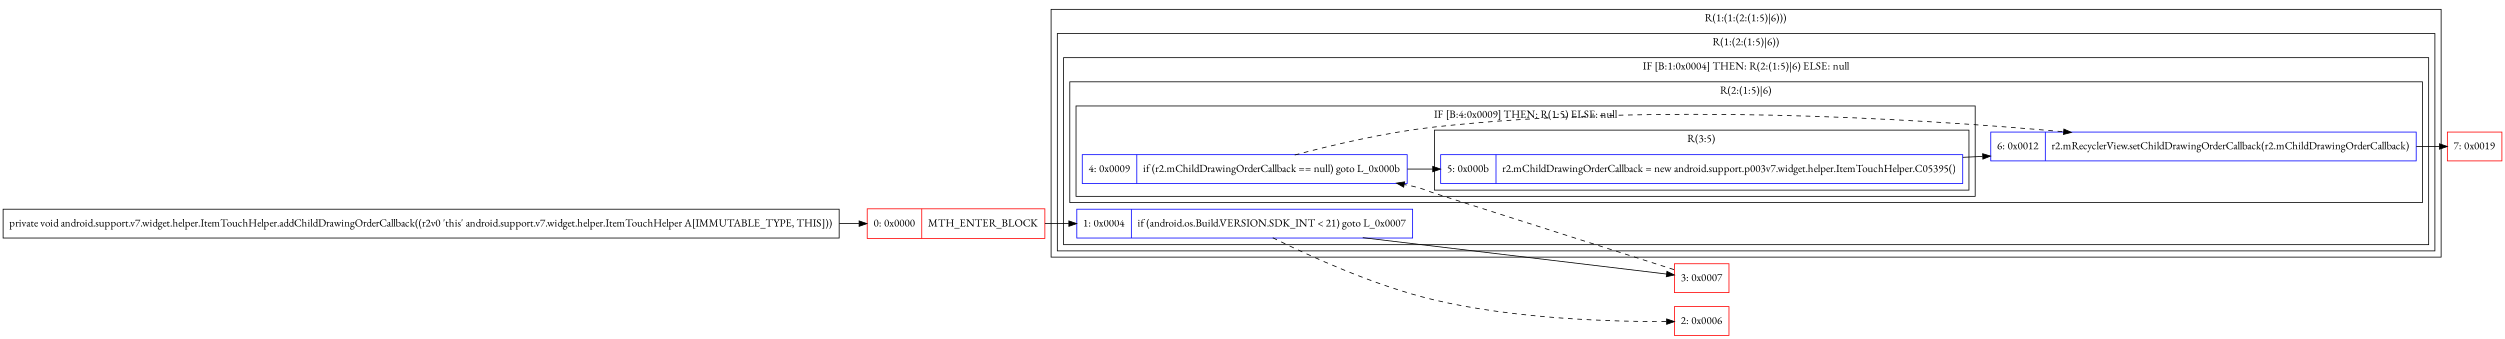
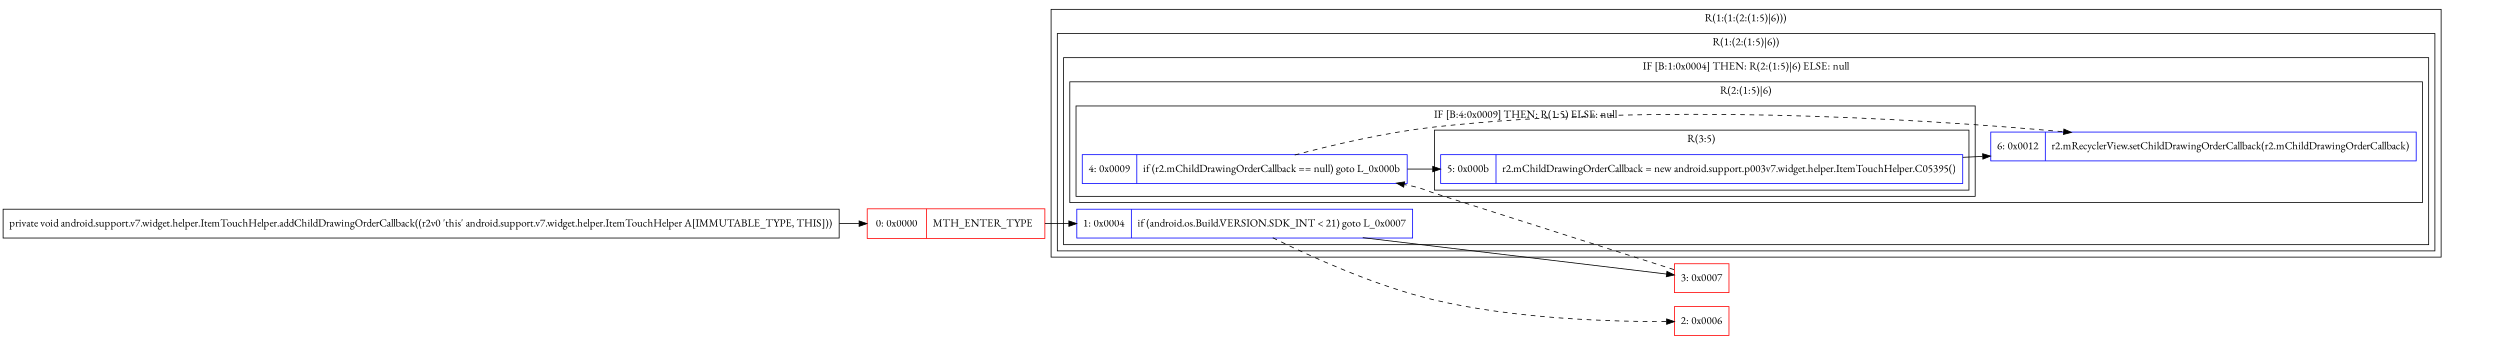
node "7: 0x0019": removed
node "0: 0x0000": text "MTH_ENTER_BLOCK" -> "MTH_ENTER_TYPE"
